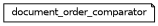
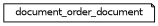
node "document_order_comparator": label "document_order_comparator" -> "document_order_document"
